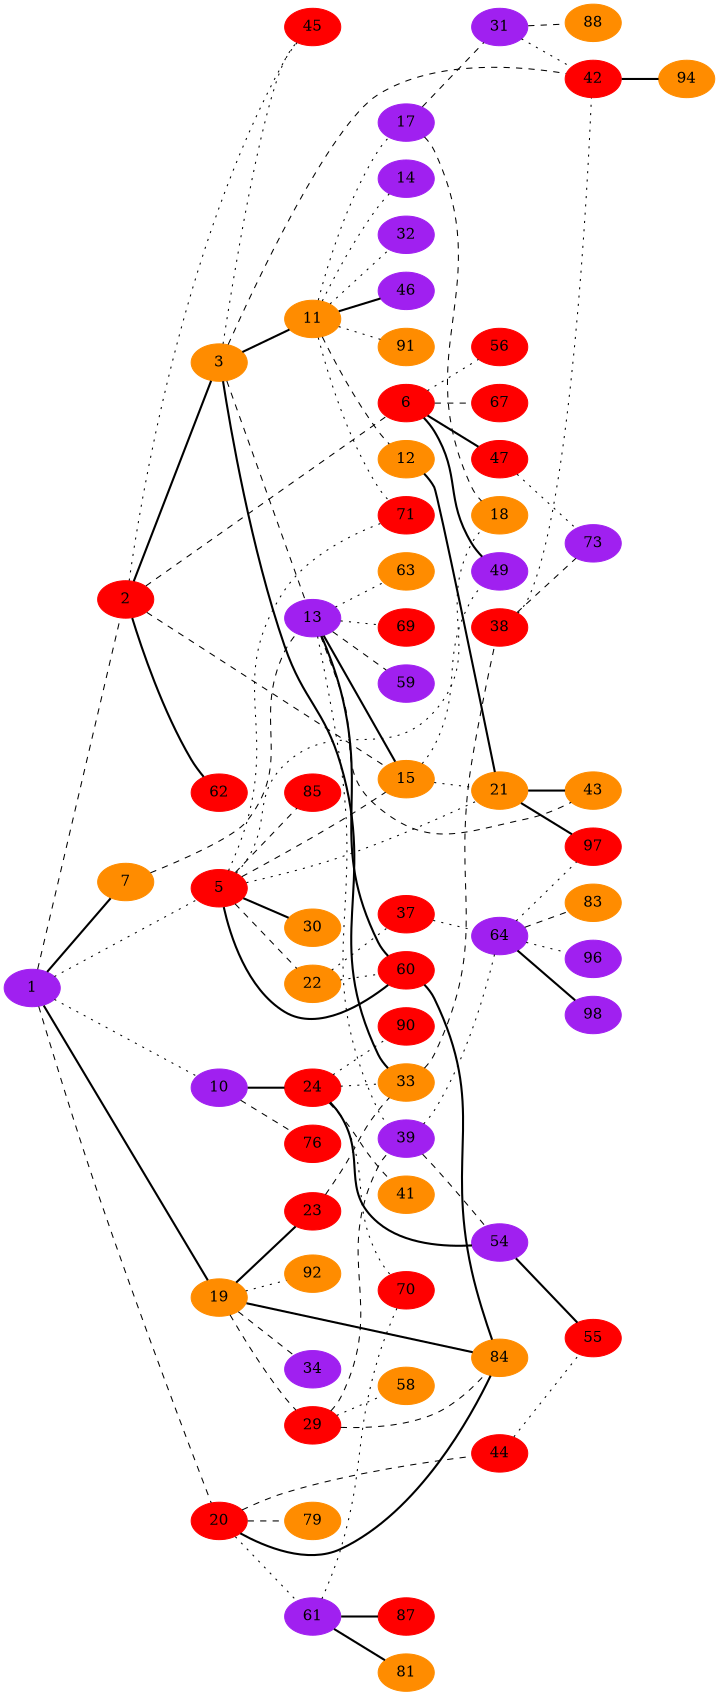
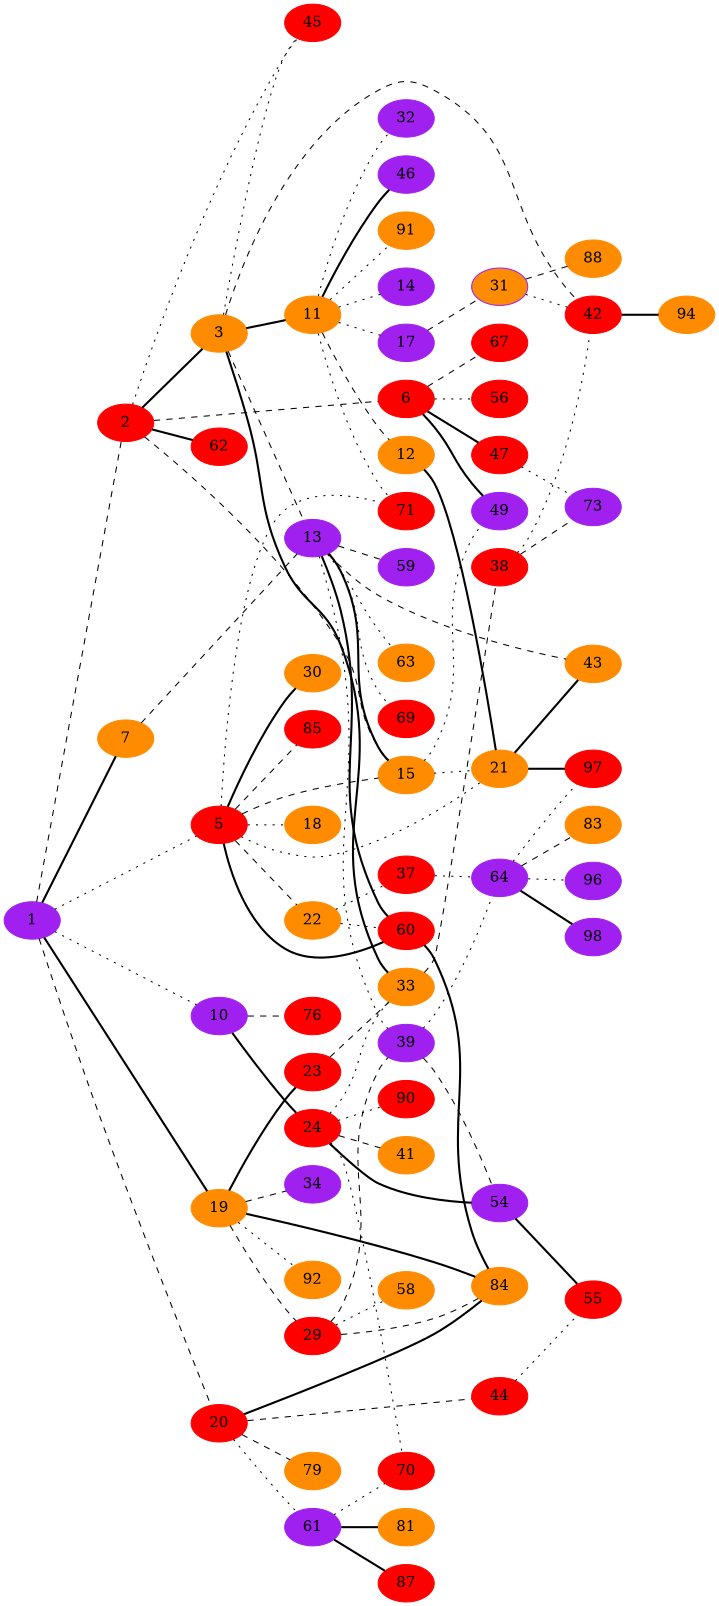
node "31": fillcolor purple -> darkorange
edge "17" -- "18": removed
